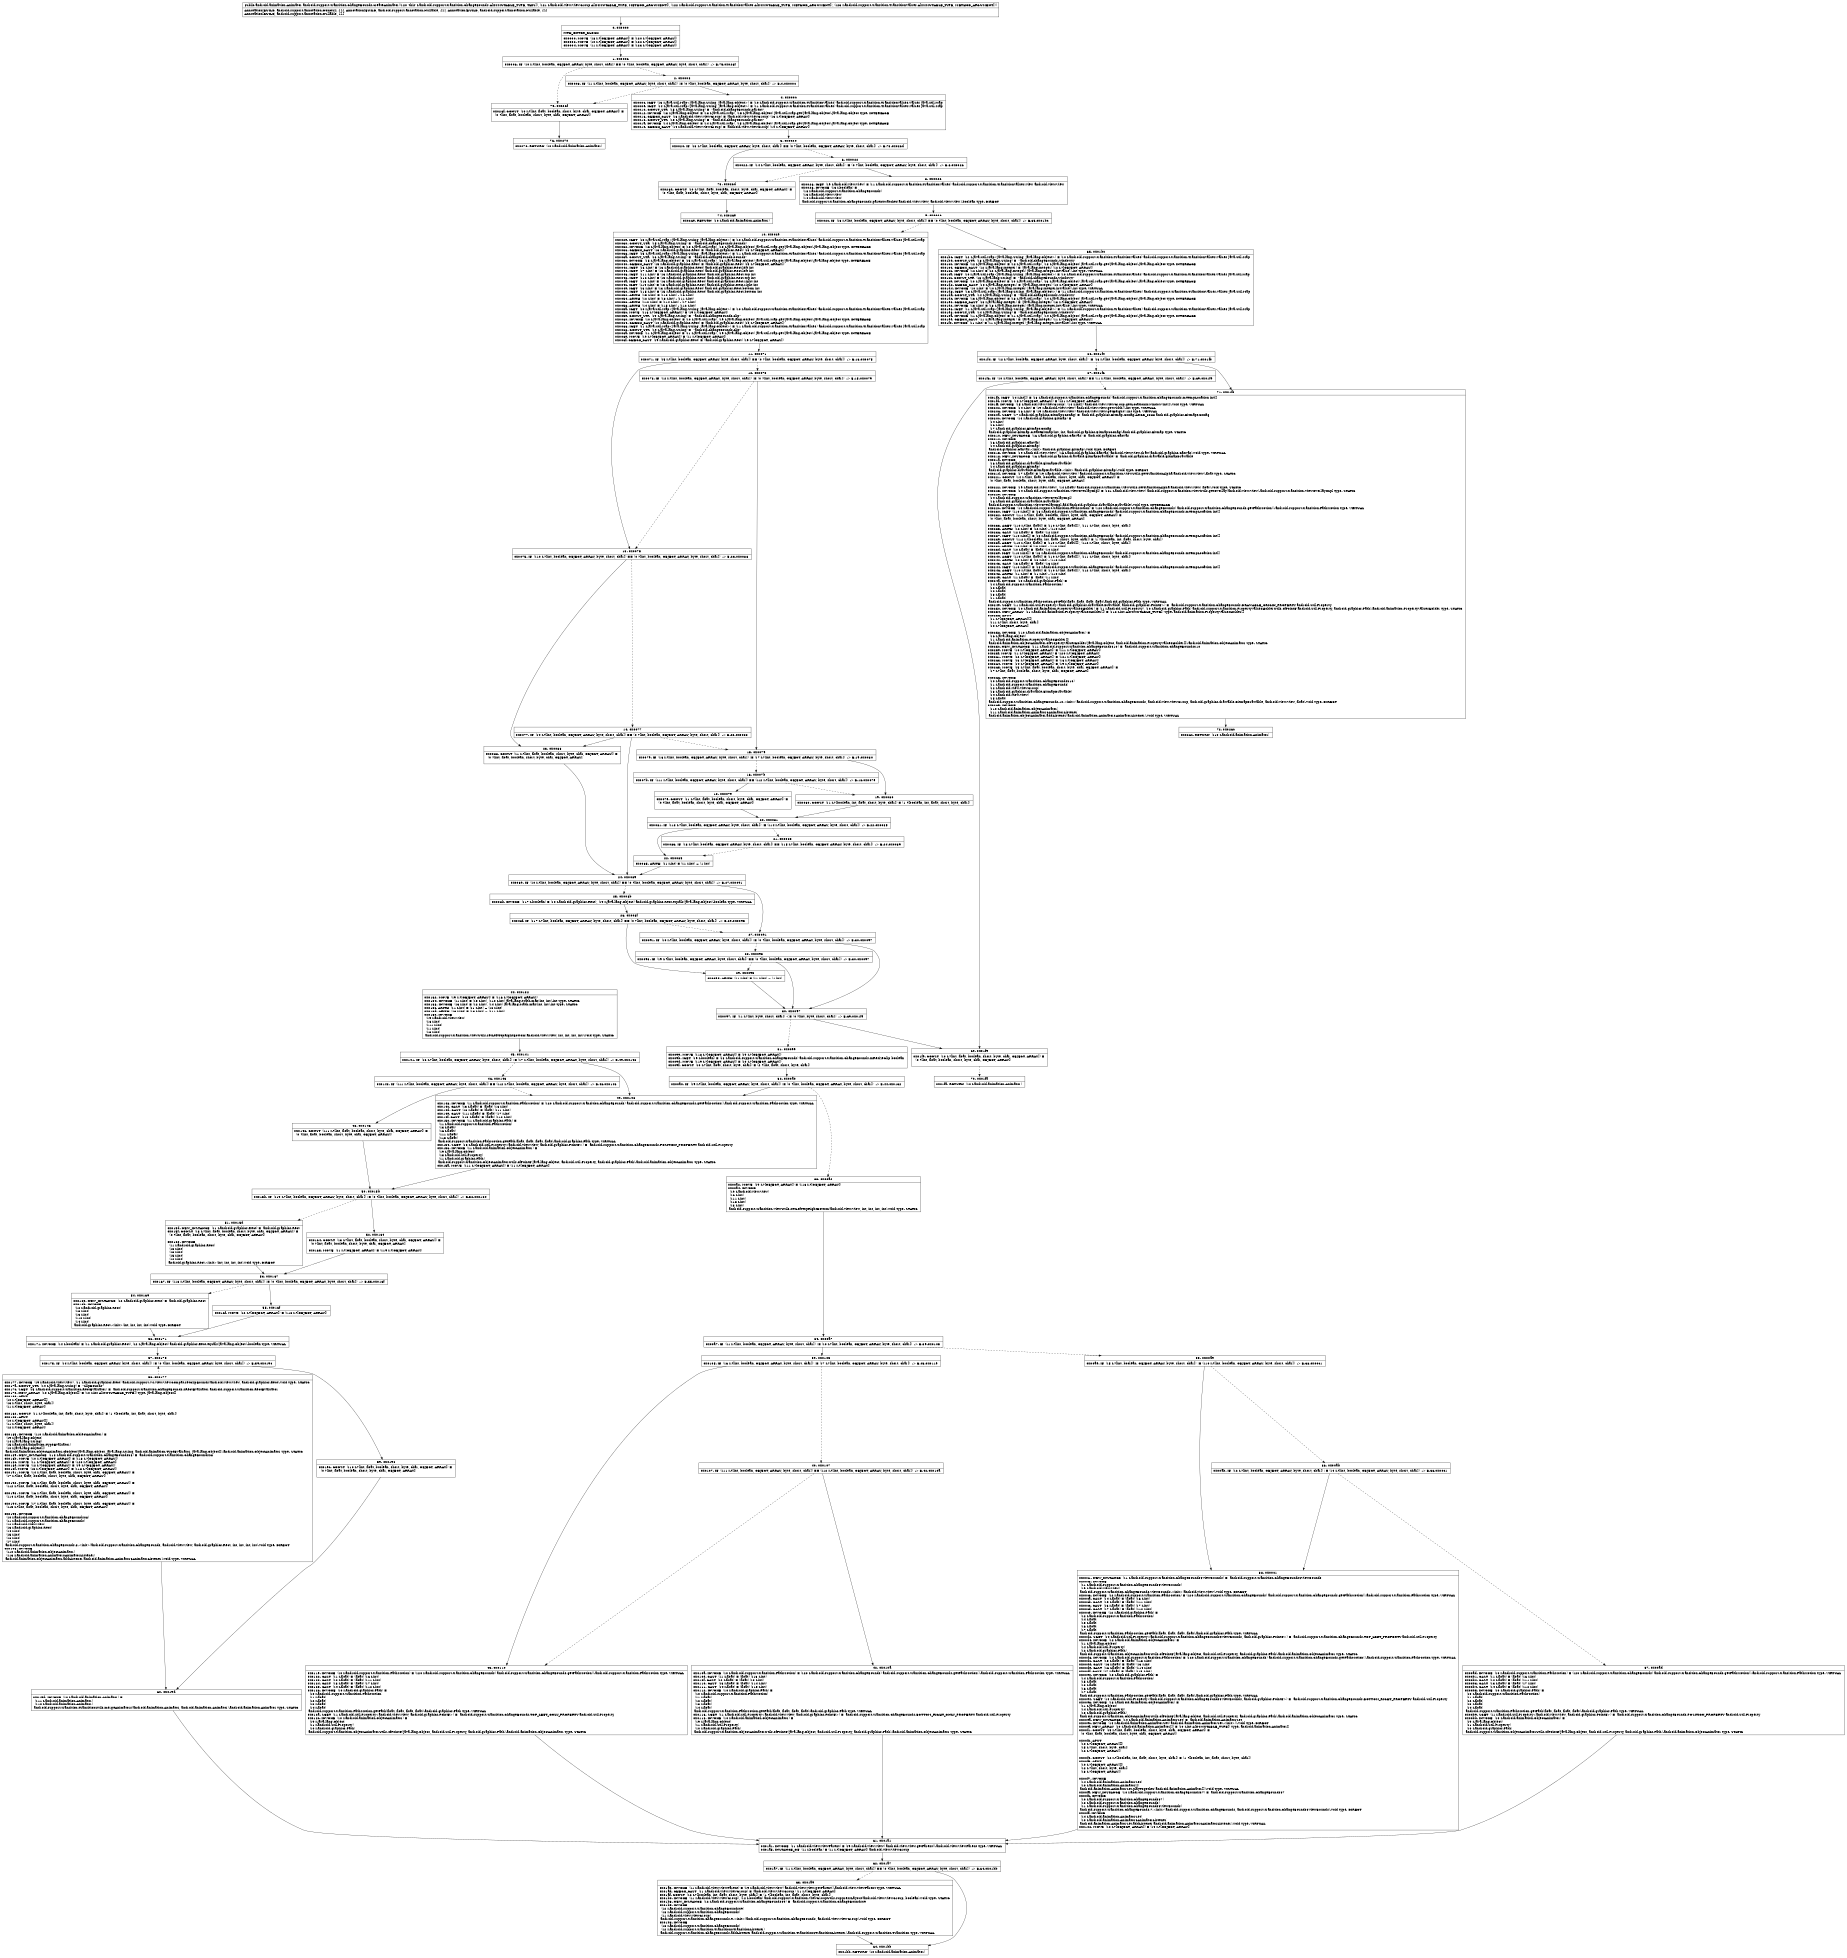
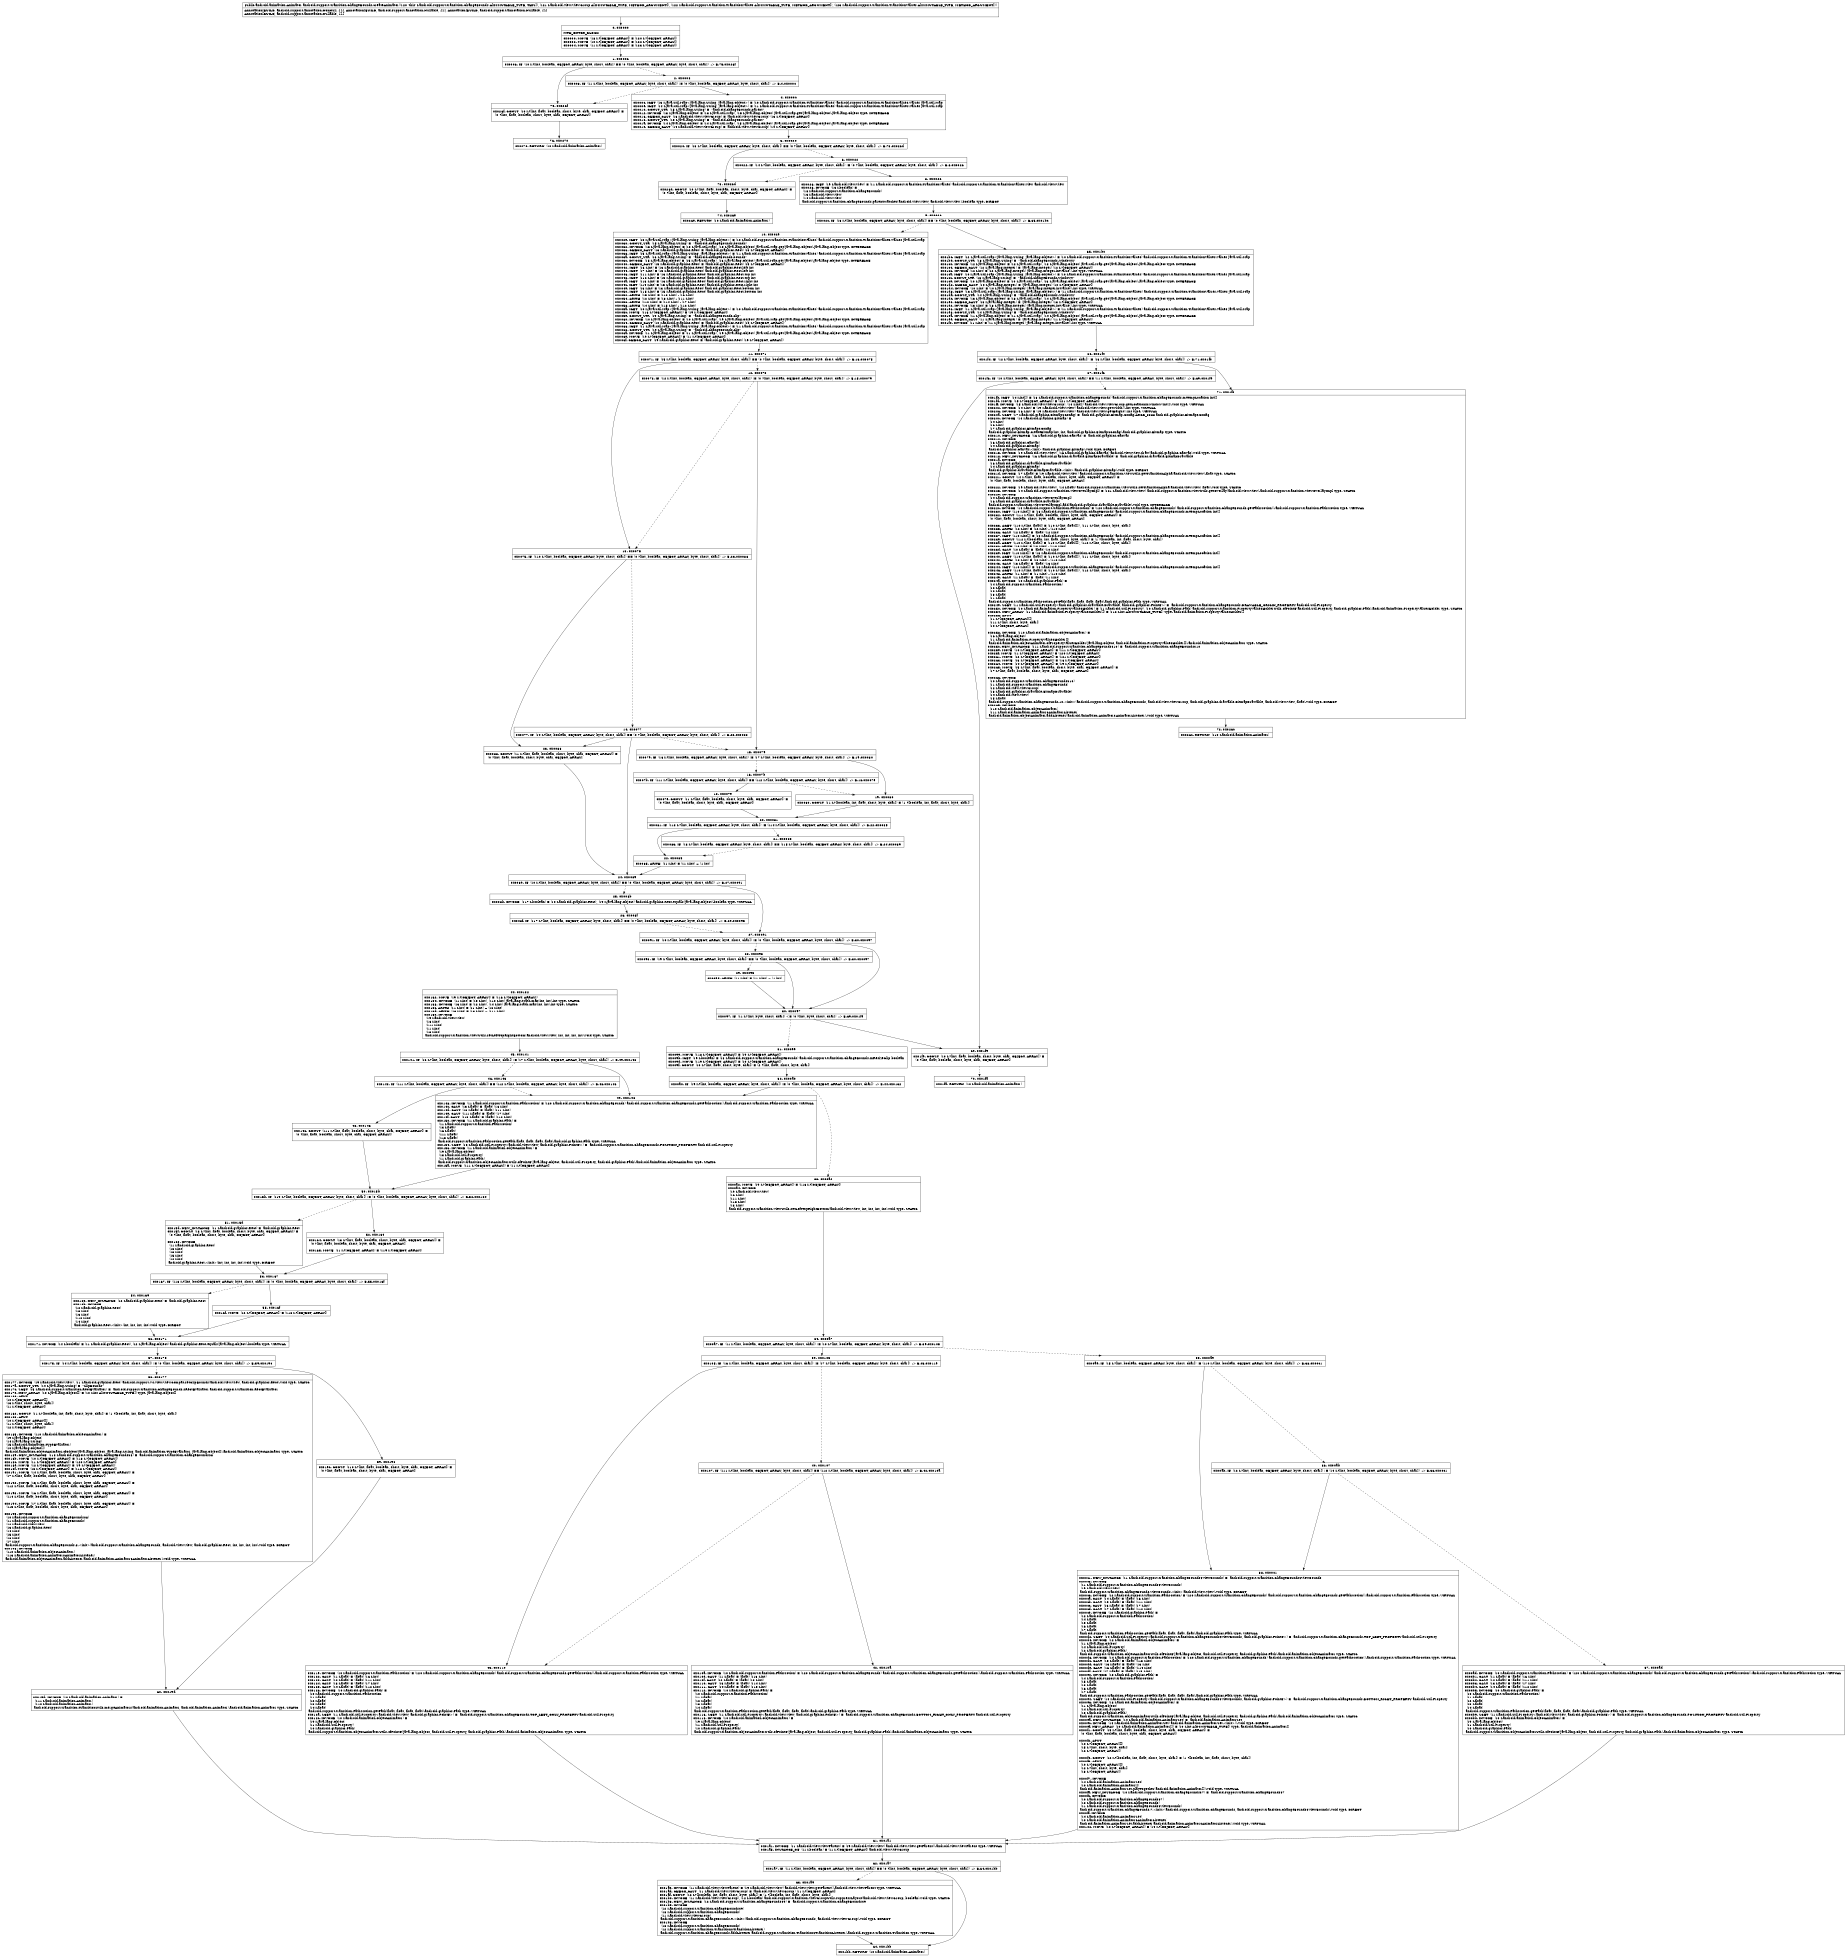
edge "1: 0x0006" -> "75: 0x026f": style dashed -> solid
edge "26: 0x008f" -> "29: 0x0095": removed
edge "58: 0x0177" -> "57: 0x0175": reversed
